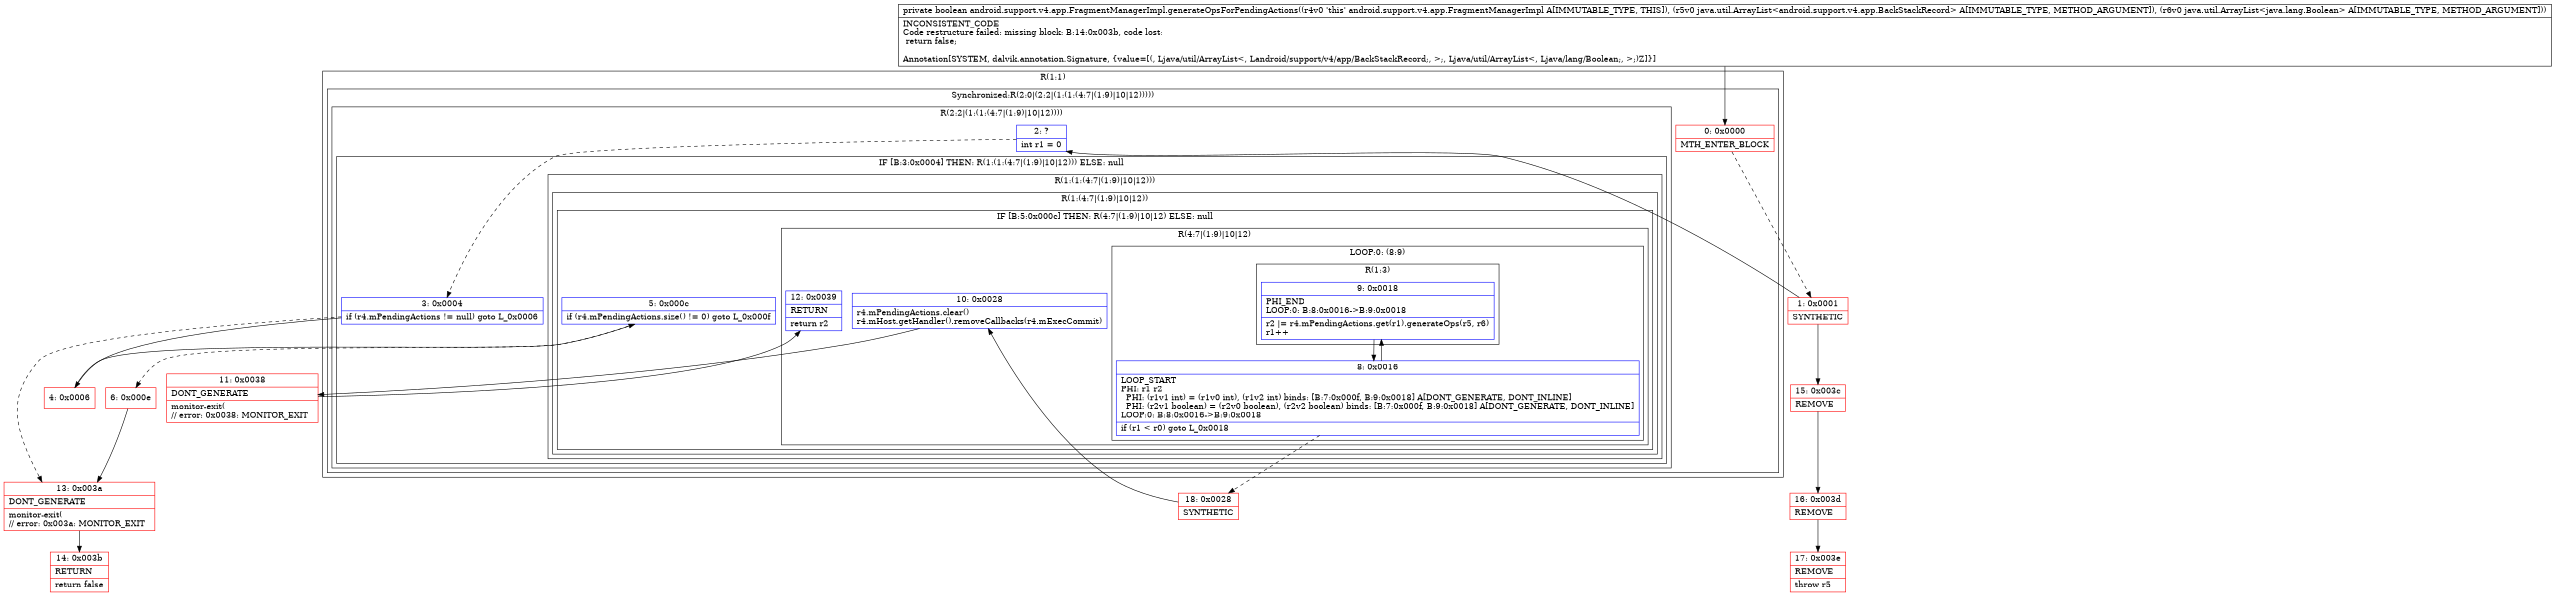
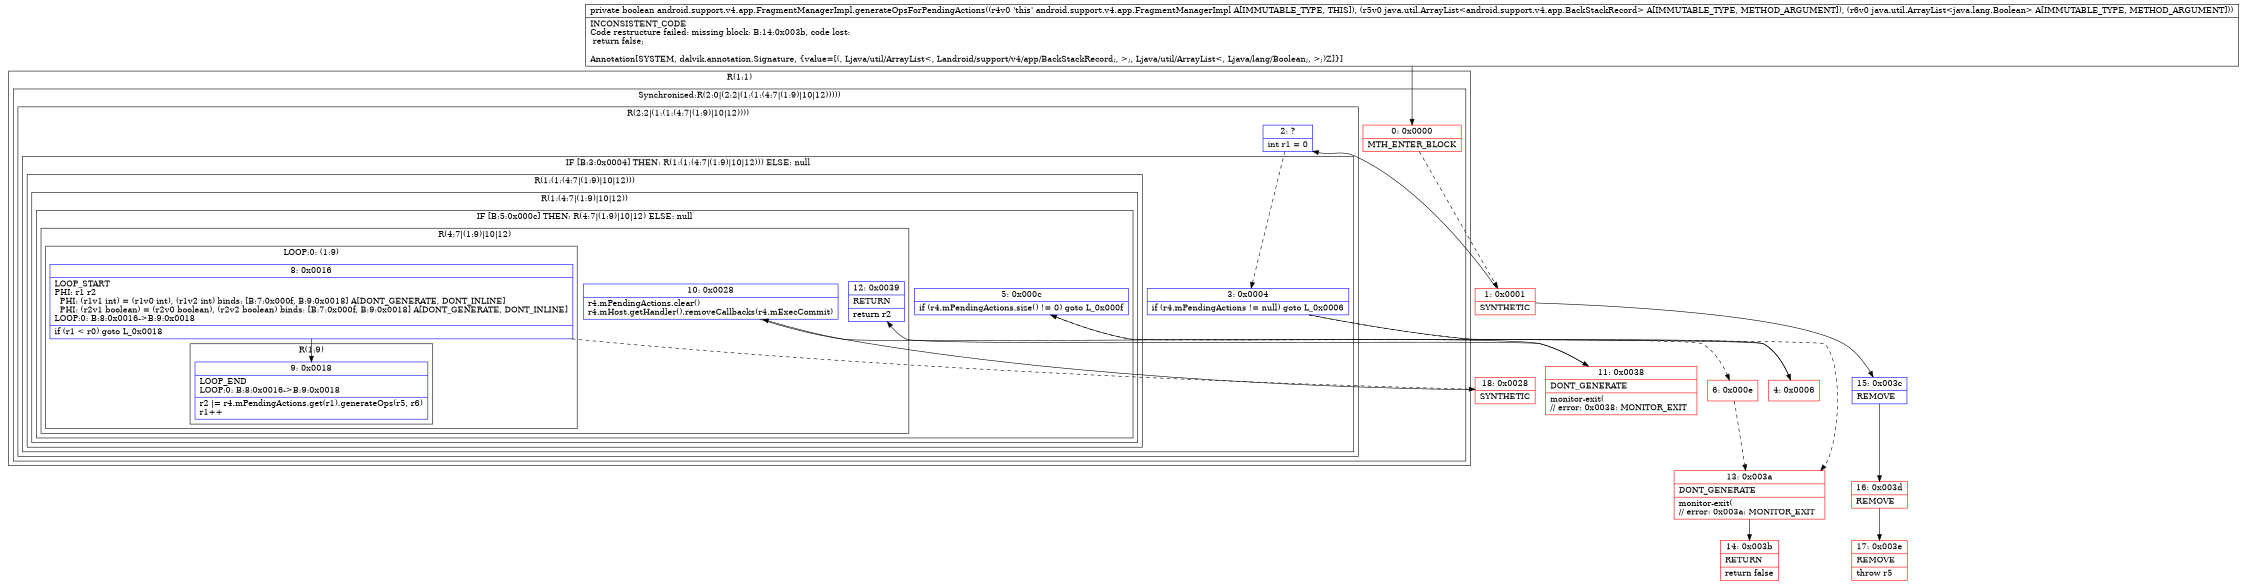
cluster "LOOP:0: (8:9)": label "LOOP:0: (8:9)" -> "LOOP:0: (1:9)"
cluster "R(1:3)": label "R(1:3)" -> "R(1:9)"
node "9: 0x0018": text "PHI_END" -> "LOOP_END"
edge "9: 0x0018" -> "8: 0x0016": removed
node "15: 0x003c": color red -> blue
edge "6: 0x000e" -> "13: 0x003a": style solid -> dashed
